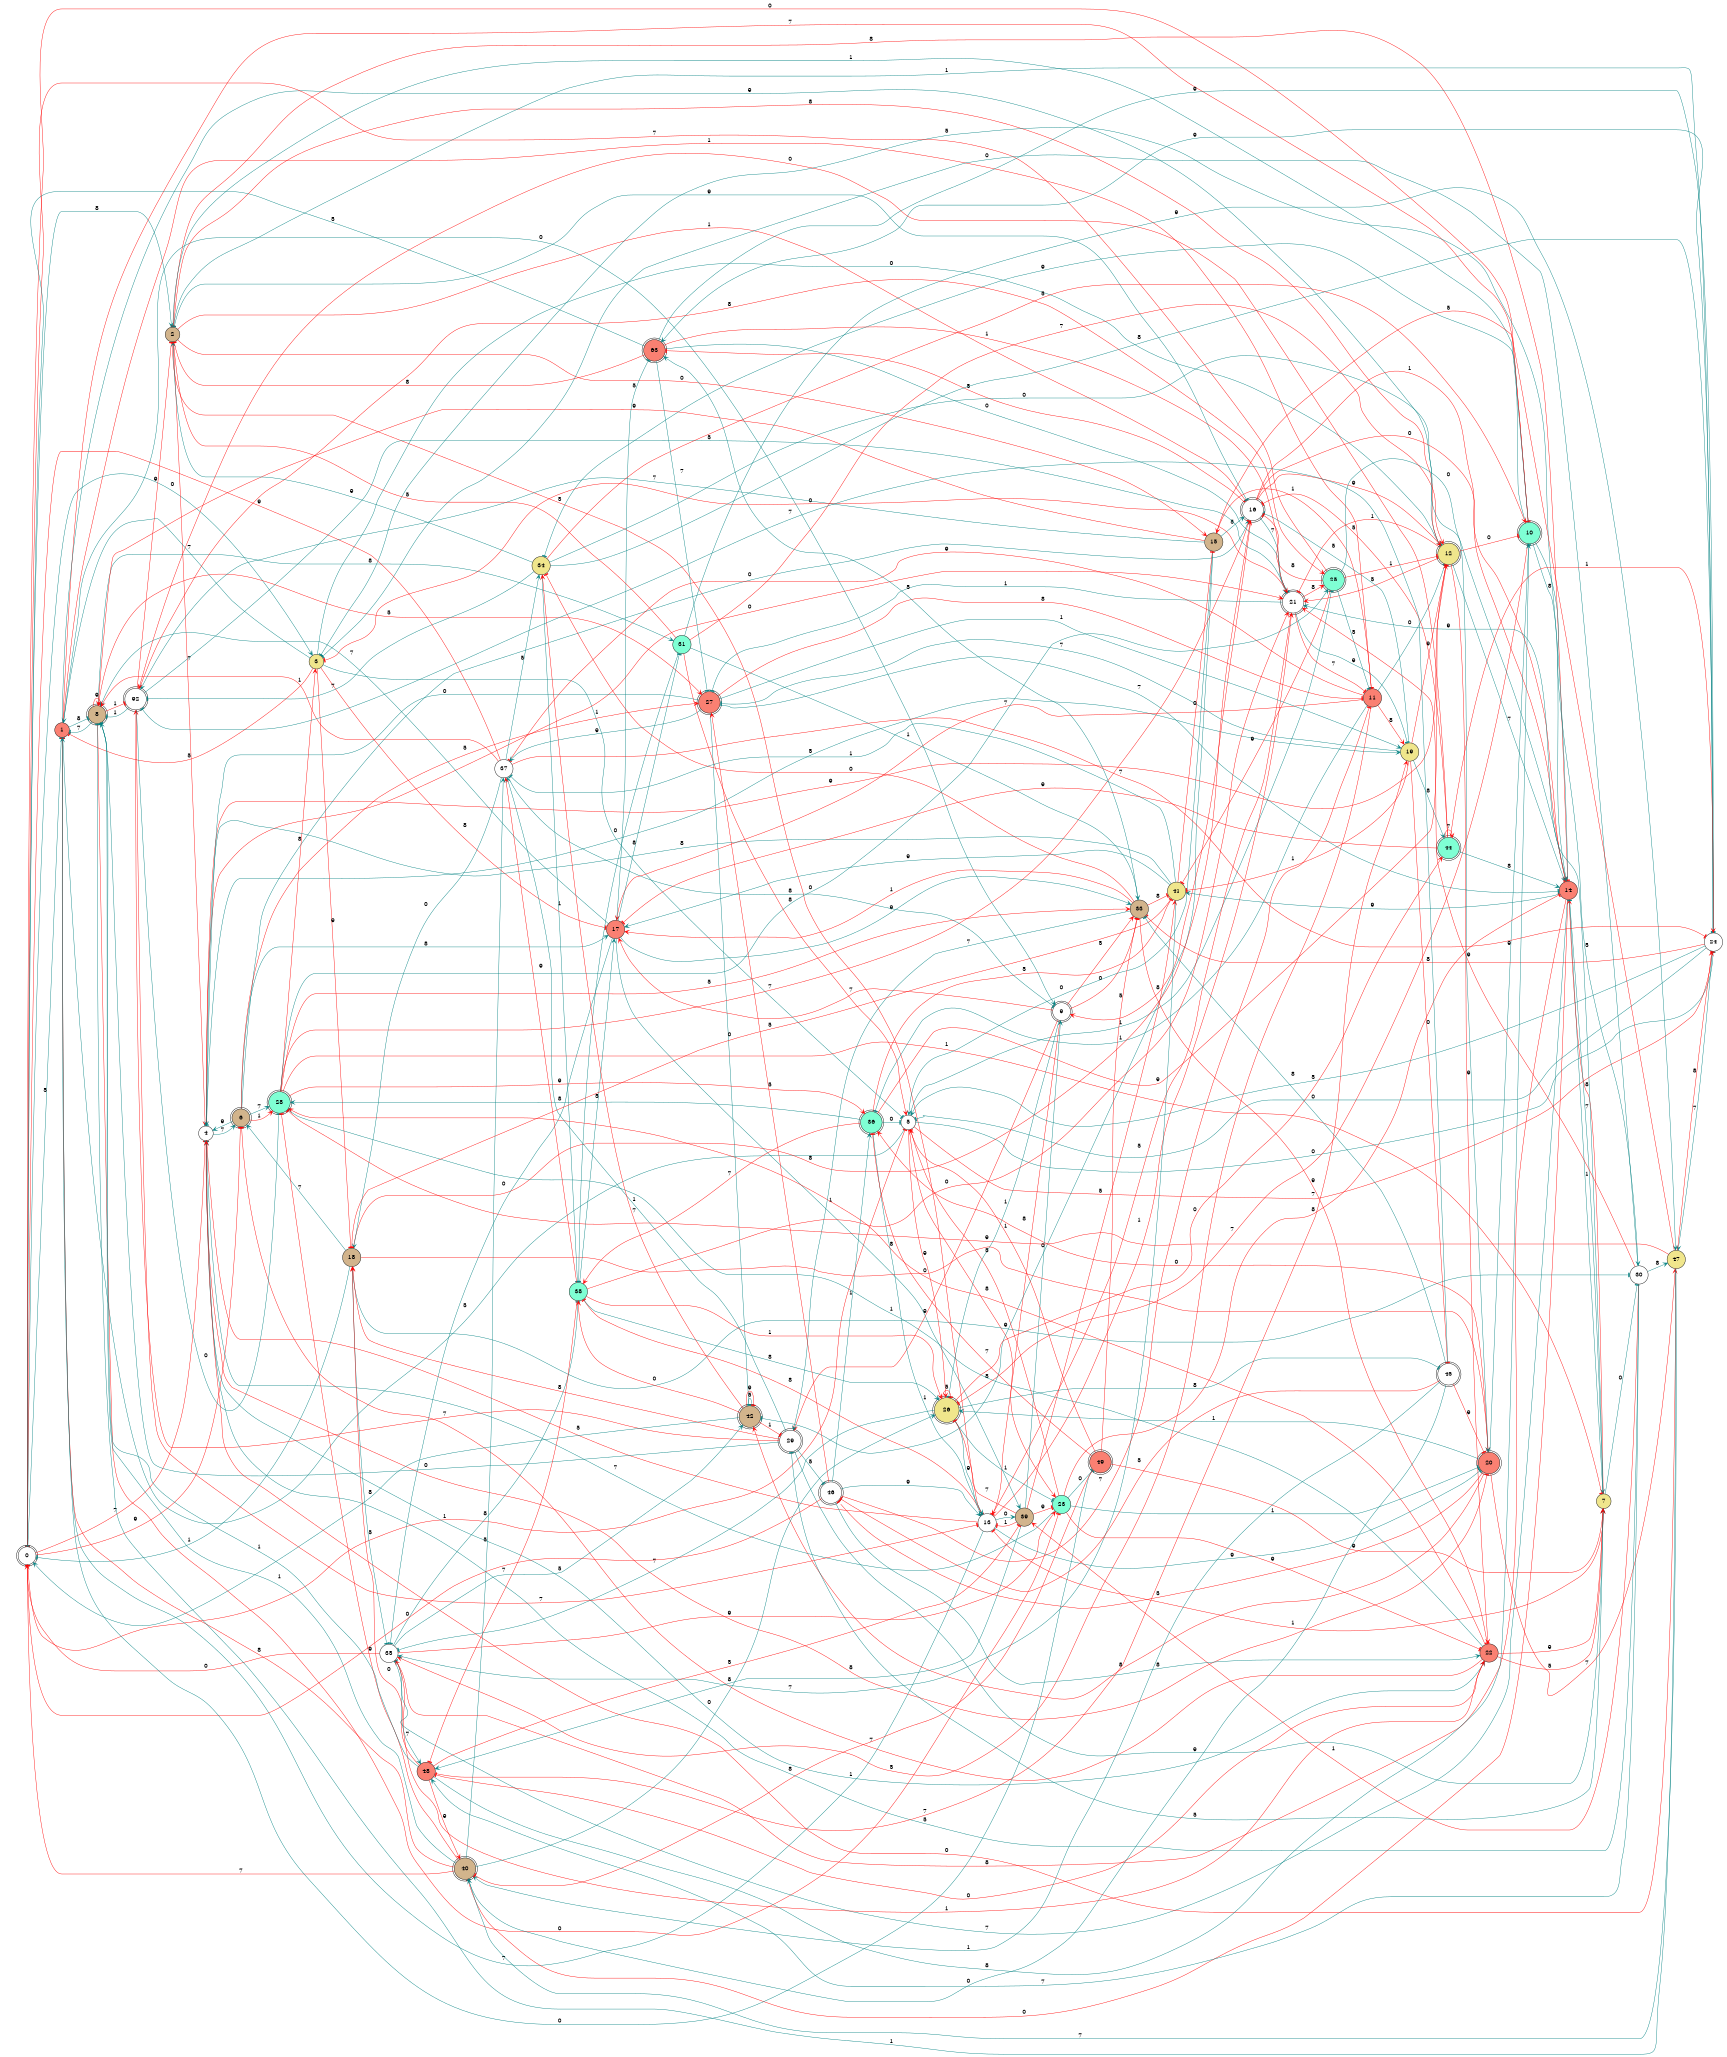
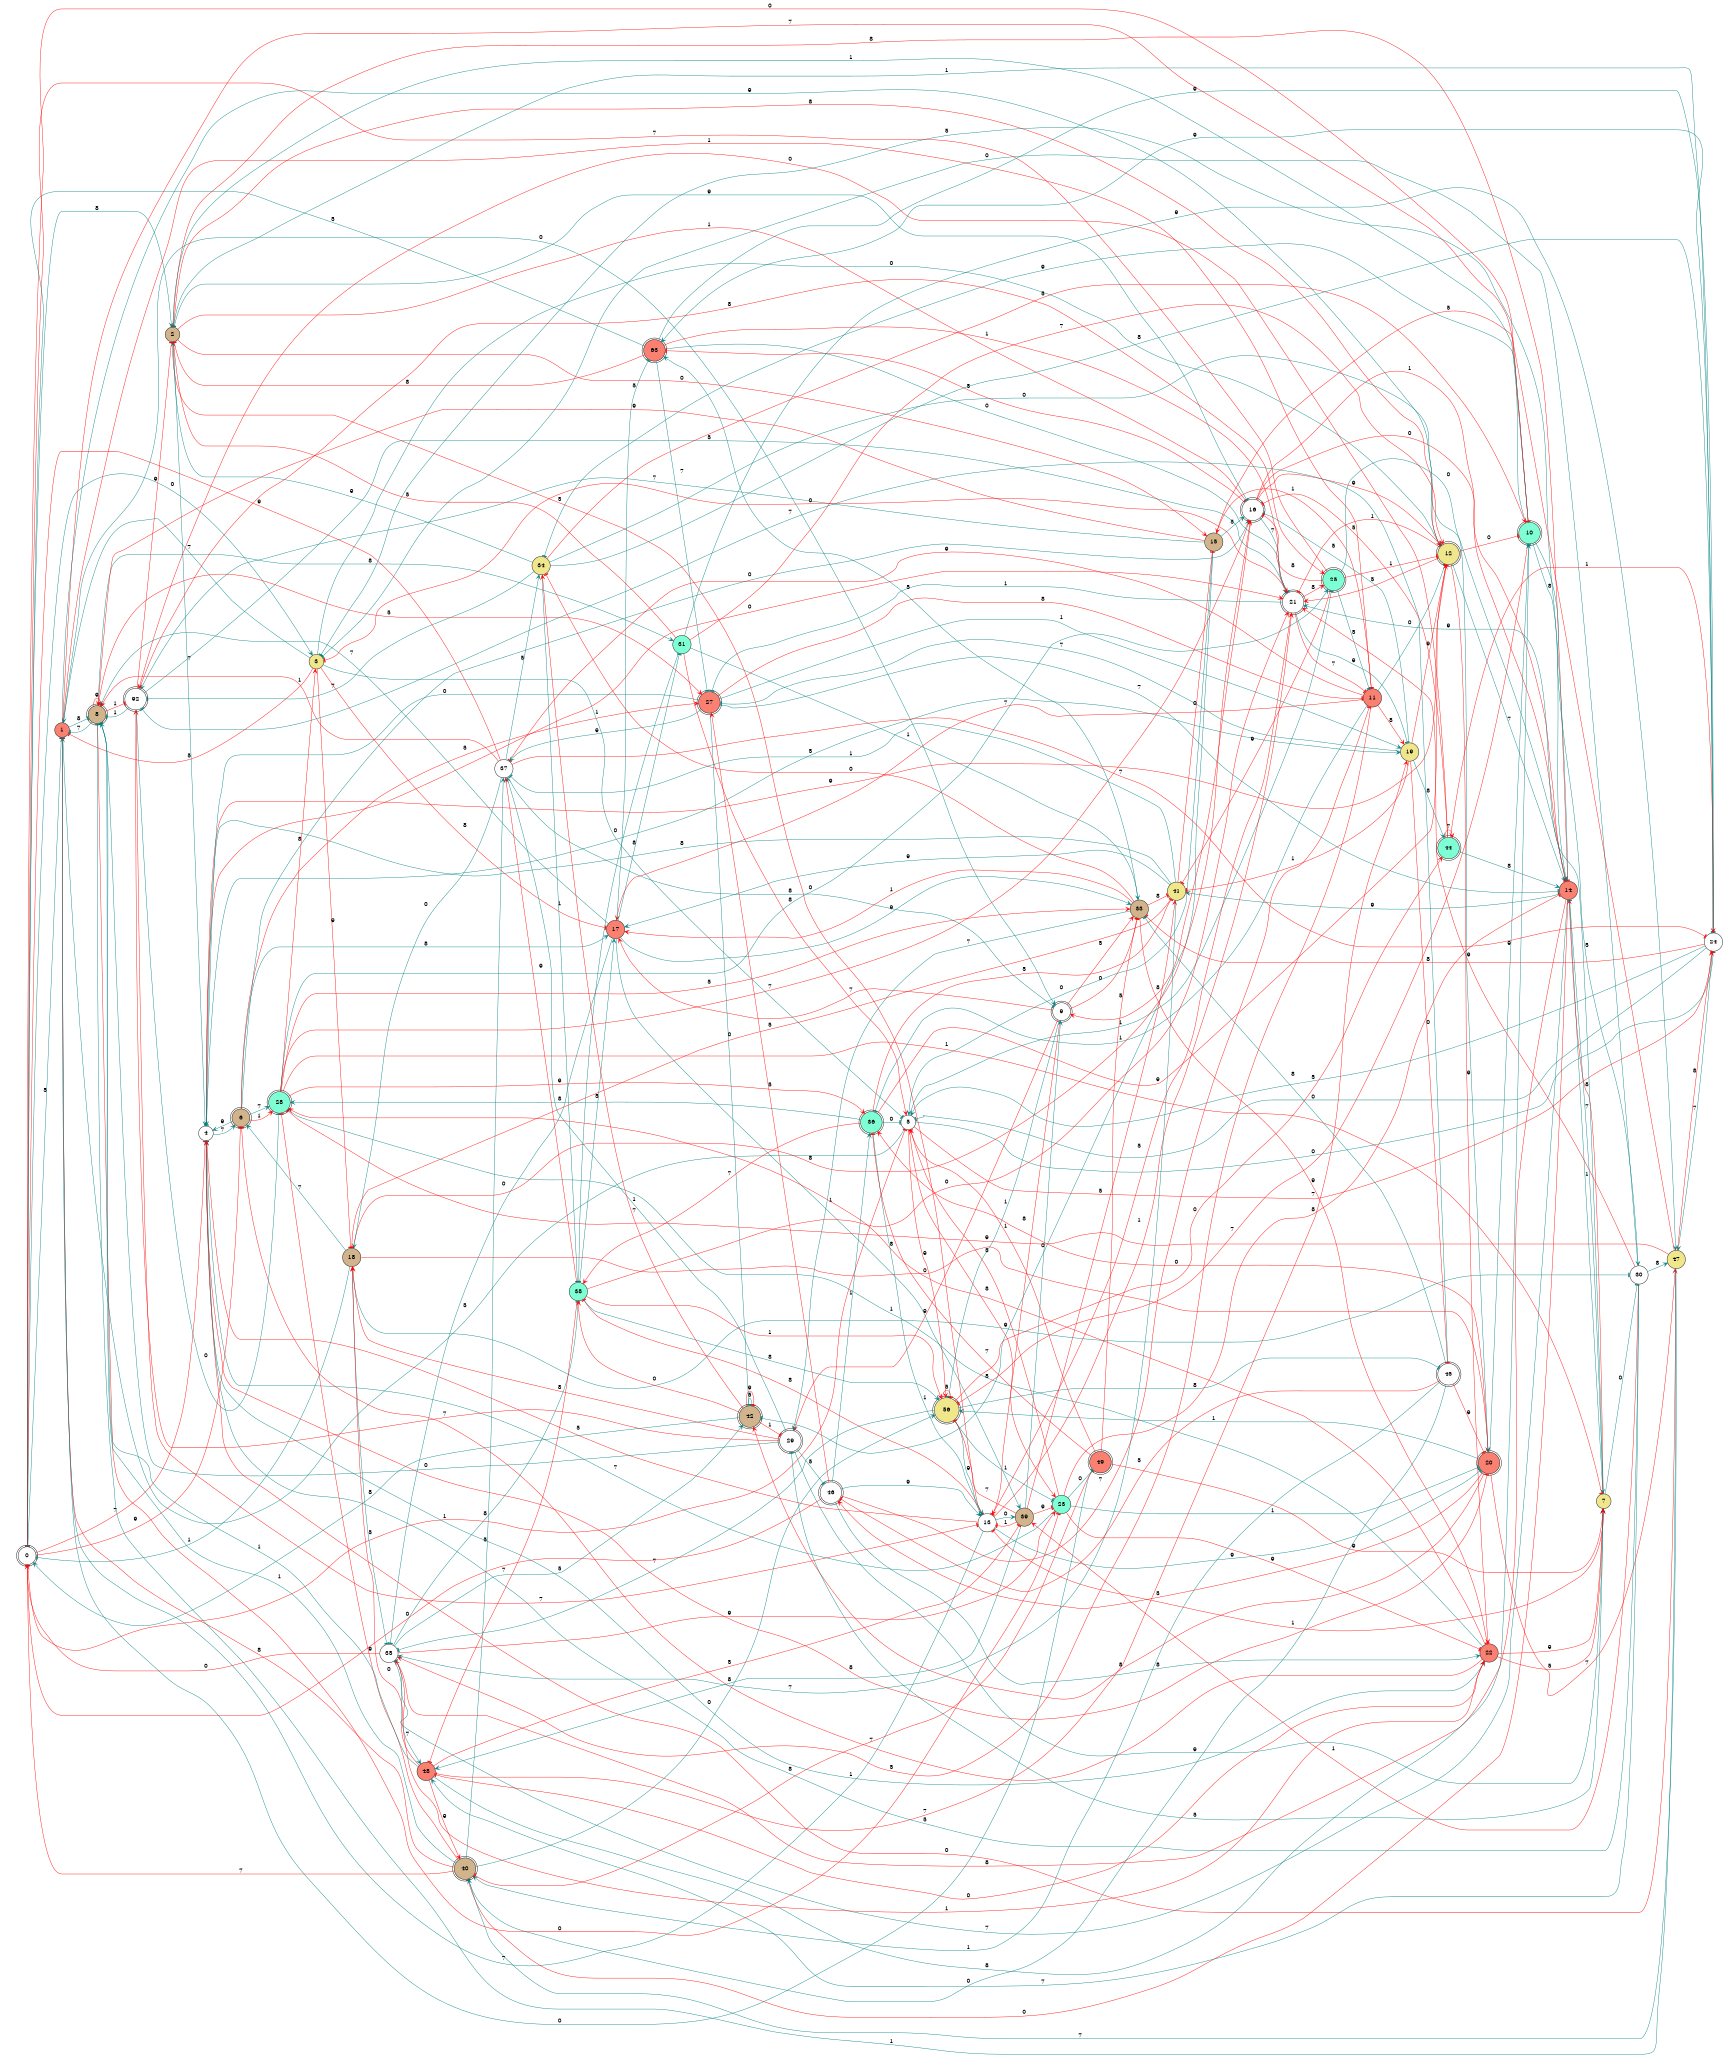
edge "2" -> "4": color red -> teal
edge "44" -> "17": removed, label "9"
node "26": label "26" -> "56"
edge "20" -> "46": arrowhead tee -> vee
